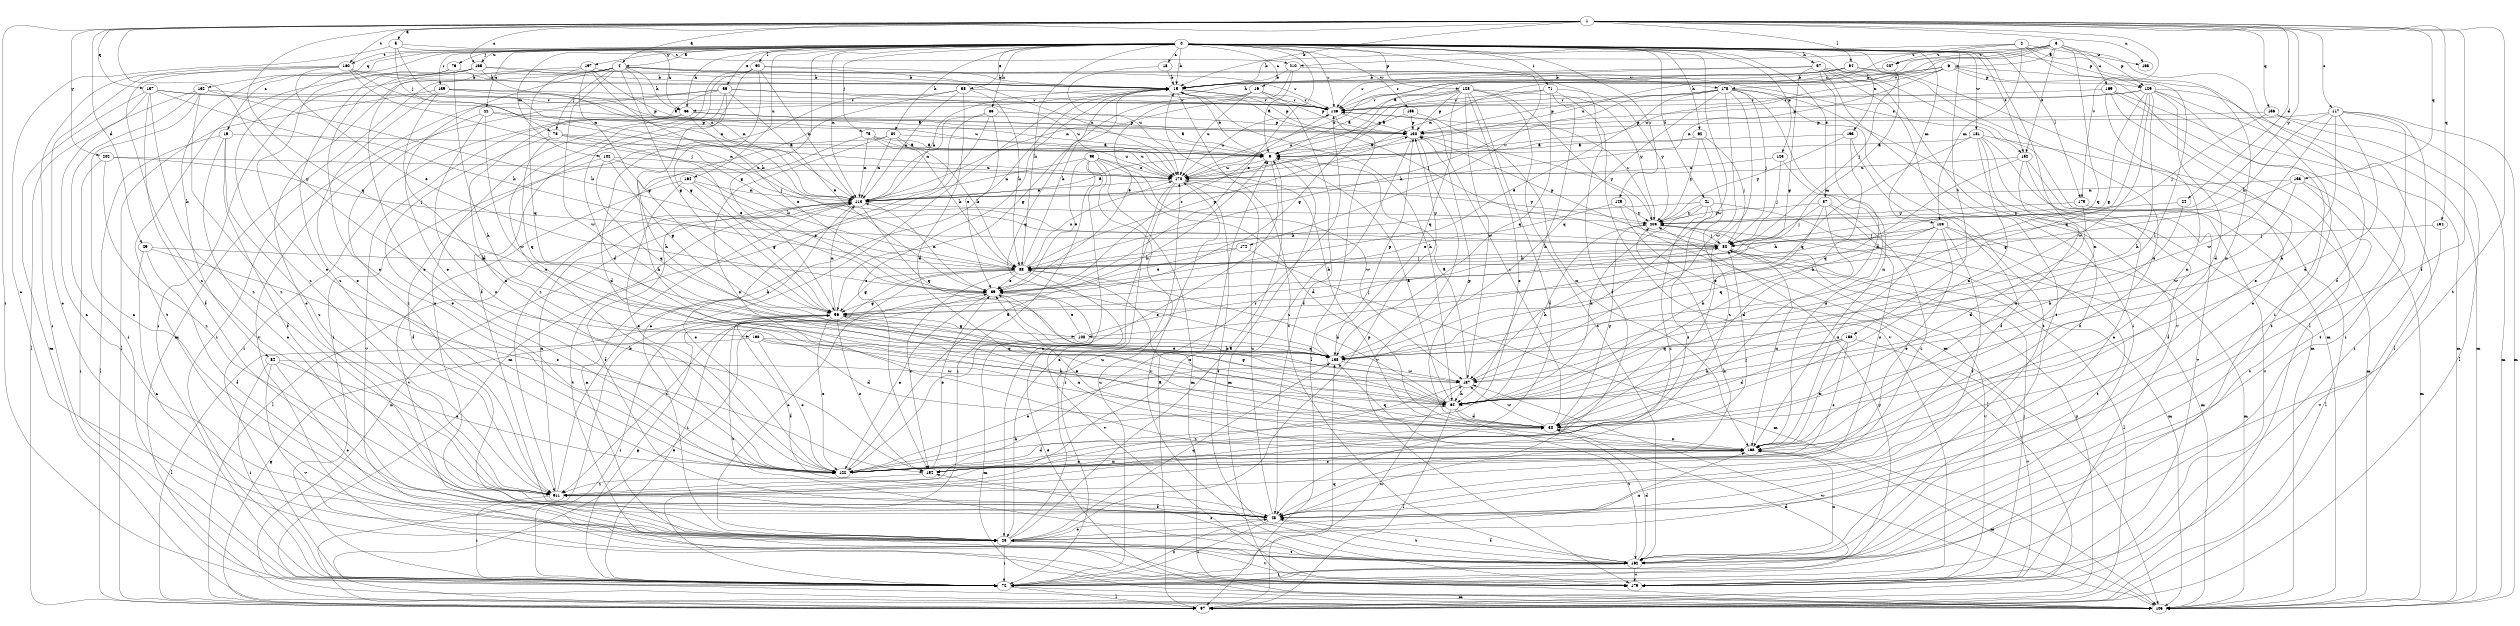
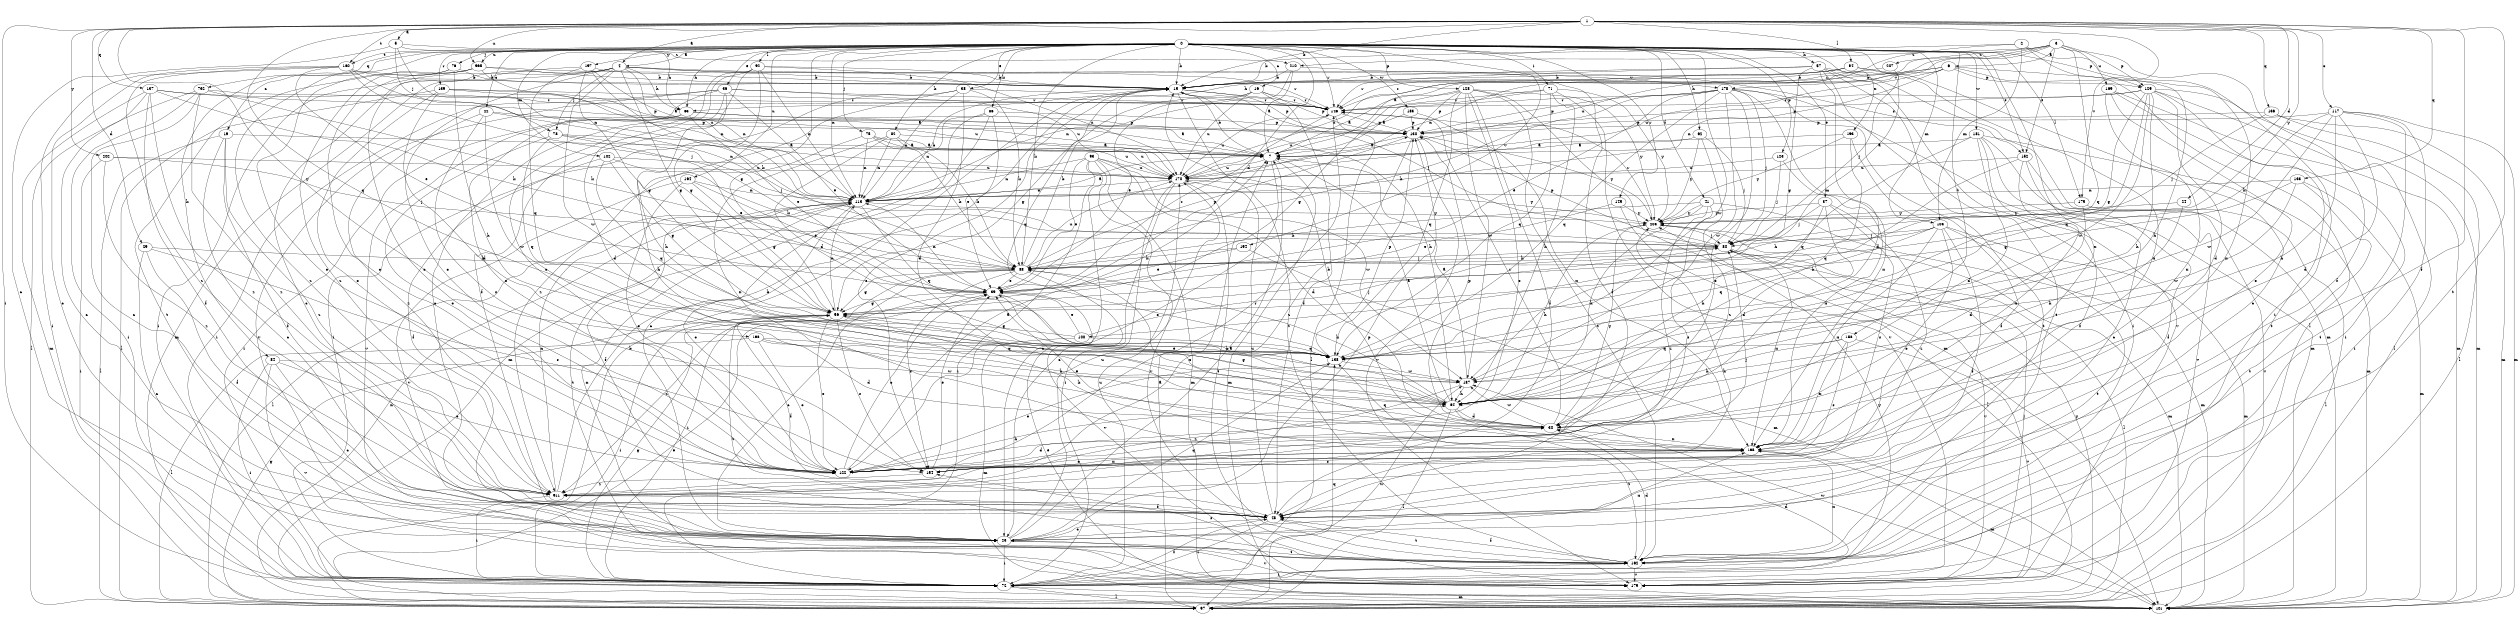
edge "2" -> "207": removed, label "z"
node "165": label "165" -> "965"
node "18": removed
node "168": removed
node "132": label "132" -> "732"
edge "128" -> "146": removed, label "r"
edge "169" -> "146": removed, label "r"
node "9": label "9" -> "7"
edge "0" -> "39": label "e" -> "d"
node "134": removed
edge "6" -> "64": label "l" -> "h"
node "174": label "174" -> "194"
edge "56" -> "100": reversed
edge "82" -> "30": now "82" -> "138"
edge "39" -> "122": reversed
edge "56" -> "195": label "x" -> "k"
edge "158" -> "30": removed, label "d"
node "105": label "105" -> "101"
